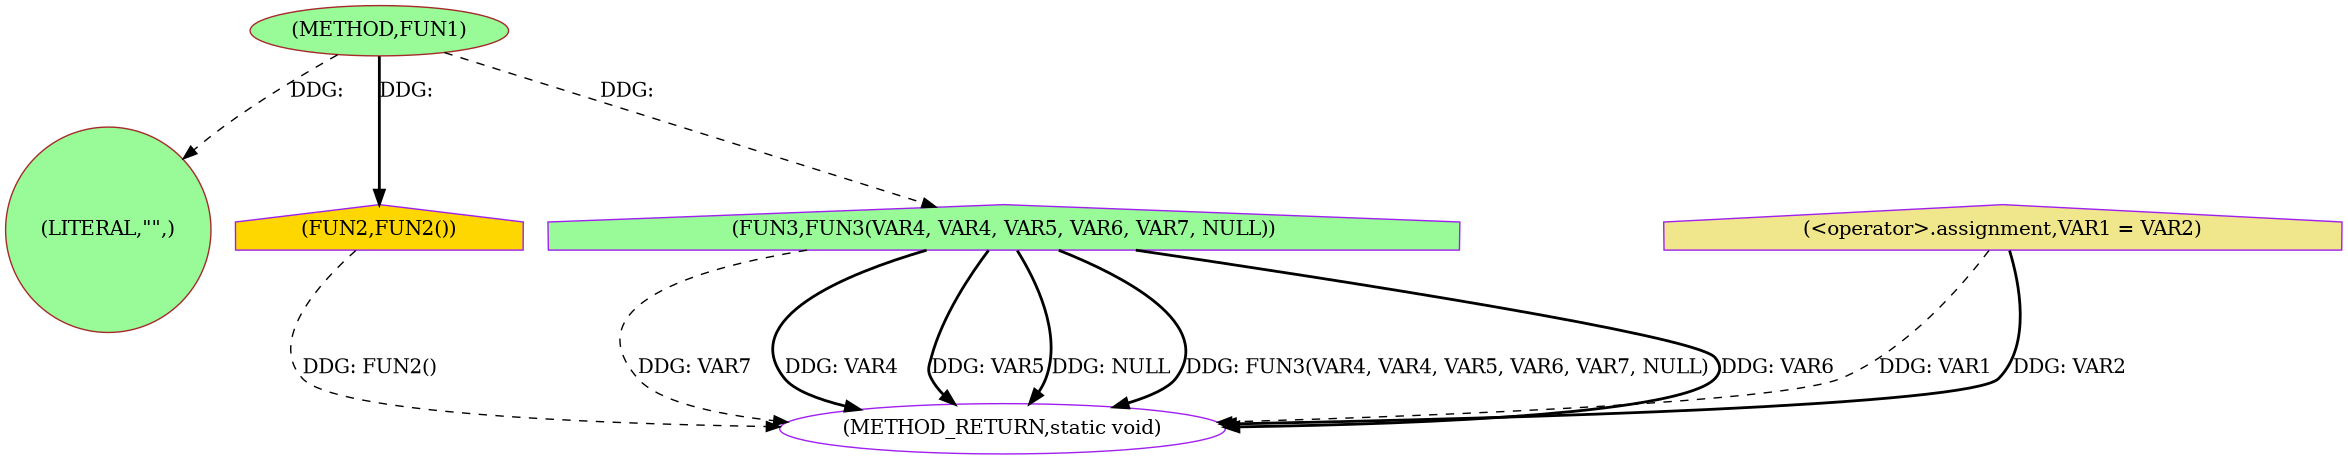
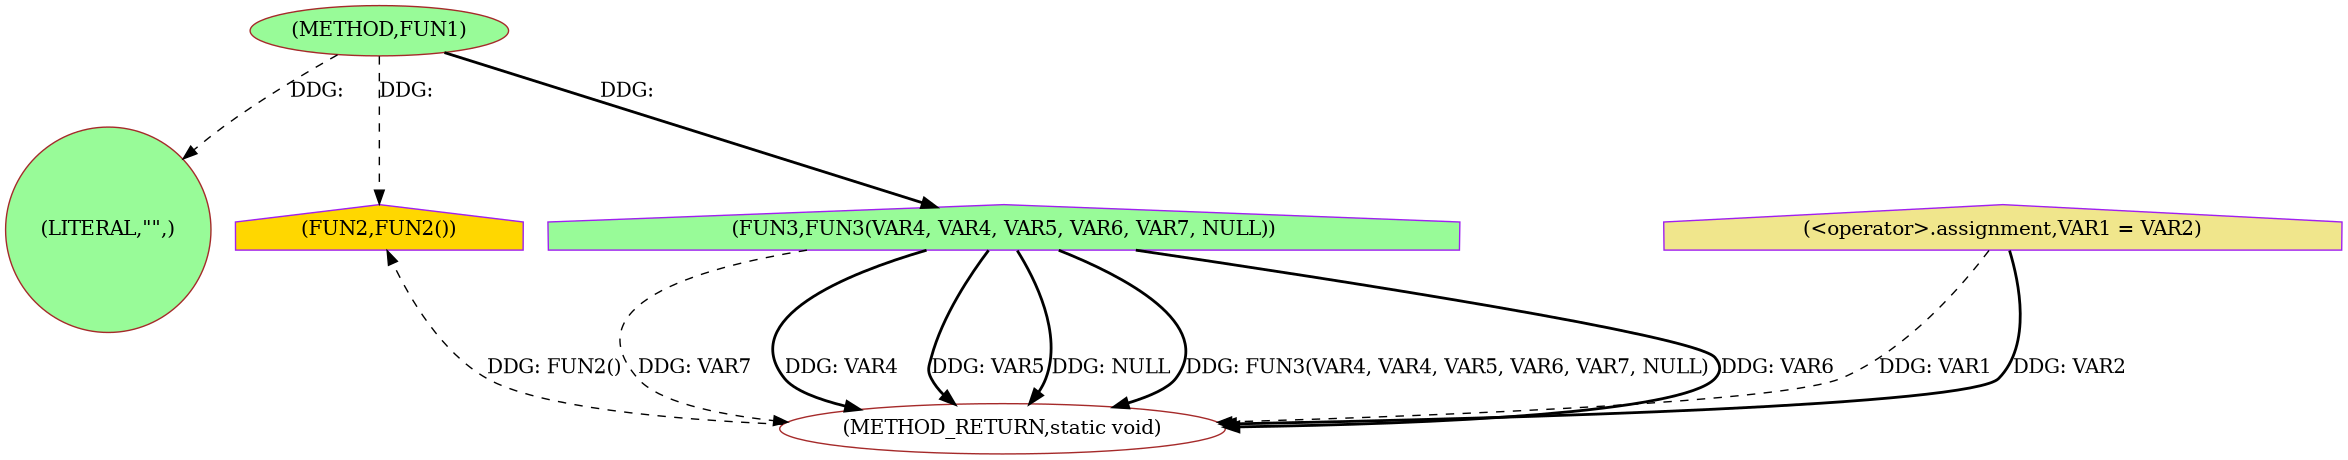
edge "(METHOD,FUN1)" -> "(FUN2,FUN2())": style bold -> dashed
edge "(METHOD,FUN1)" -> "(FUN3,FUN3(VAR4, VAR4, VAR5, VAR6, VAR7, NULL))": style dashed -> bold
edge "(FUN2,FUN2())" -> "(METHOD_RETURN,static void)": reversed
node "(METHOD_RETURN,static void)": color purple -> brown
